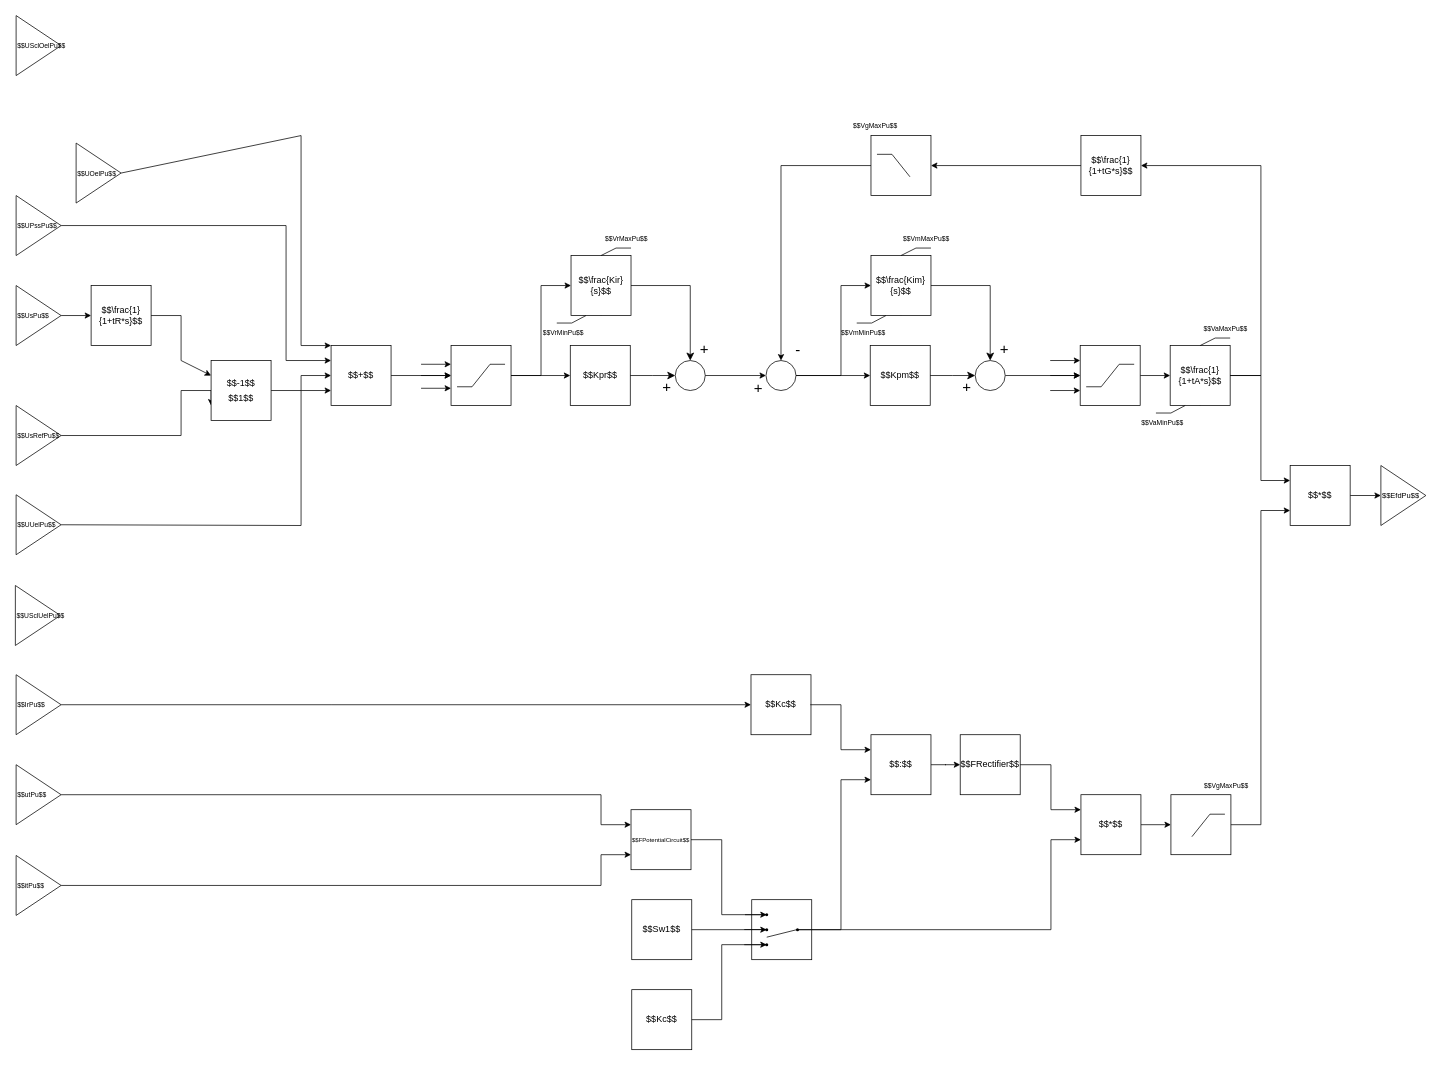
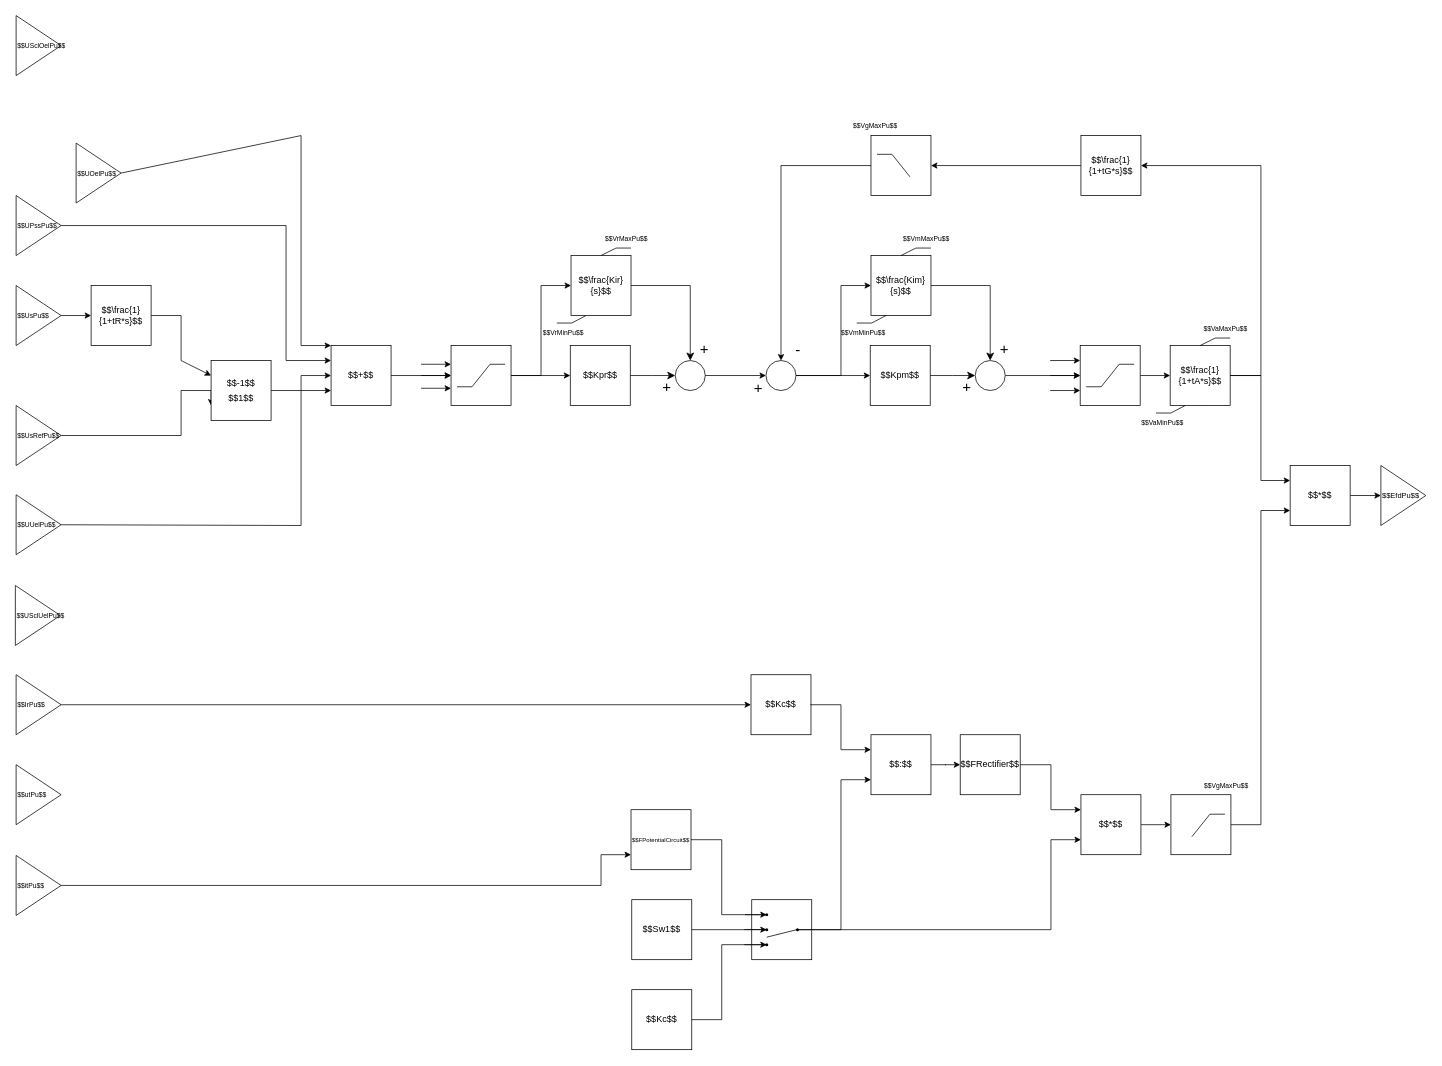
edge "$$utPu$$" -> "$$FPotentialCircuit$$": removed
